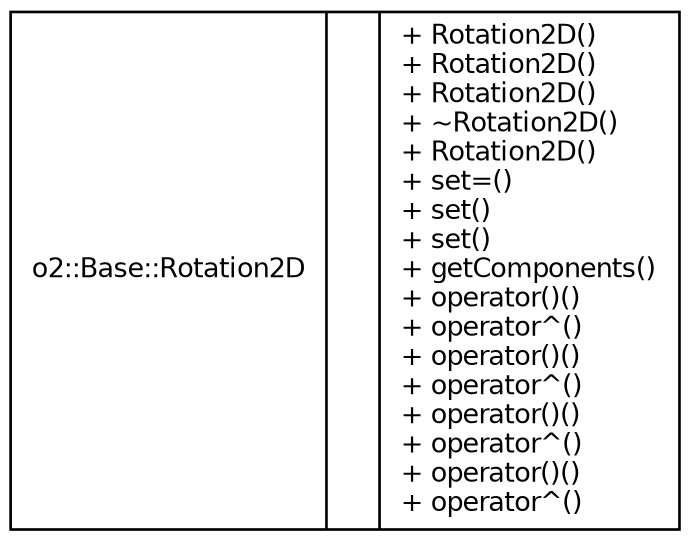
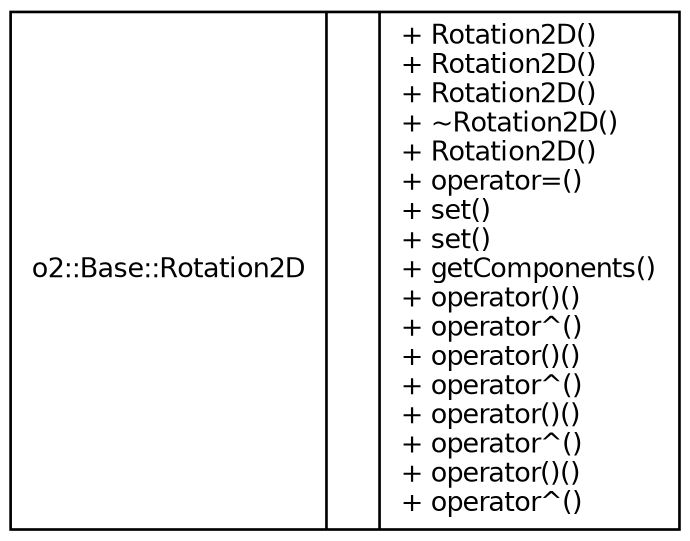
node "o2::Base::Rotation2D": text "+ set=()" -> "+ operator=()"
